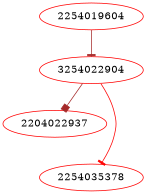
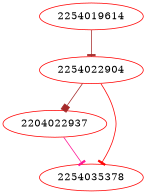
node "2254019604": label "2254019604" -> "2254019614"
node "3254022904": label "3254022904" -> "2254022904"
edge "2204022937" -> "2254035378": added
